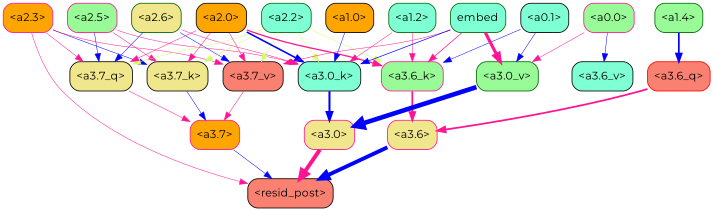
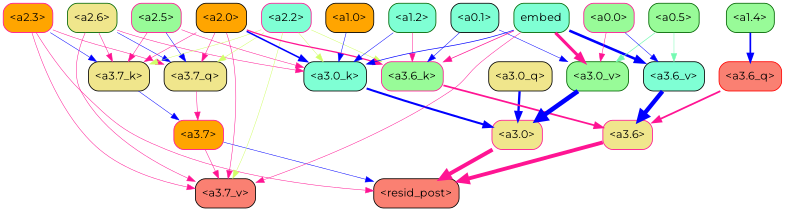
node "<a2.2>": color darkgreen -> deeppink
node "<a0.5>": added
edge "<a1.2>" -> "<a3.0_k>": color deeppink -> blue
edge "<a2.6>" -> "<a3.7_k>": added
edge "<a2.6>" -> "<a3.7_v>": color blue -> deeppink
edge "embed" -> "<a3.6_v>": added
node "<a3.0_q>": added
edge "<a3.7_v>" -> "<a3.7>": reversed
edge "<a3.6_v>" -> "<a3.6>": added
edge "<a3.6>" -> "<resid_post>": color blue -> deeppink
